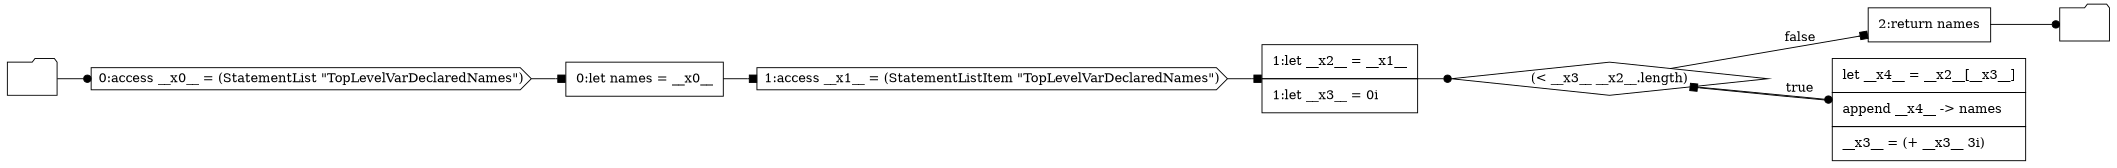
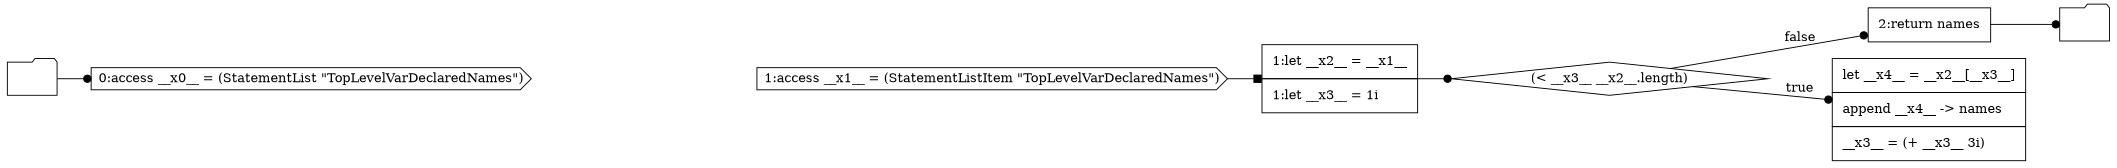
edge "(< __x3__ __x2__.length)" -> "2:return names": arrowhead box -> dot
node "0:let names = __x0__": removed
edge "let __x4__ = __x2__[__x3__]" -> "(< __x3__ __x2__.length)": removed
node "1:let __x2__ = __x1__": text "1:let __x3__ = 0i" -> "1:let __x3__ = 1i"
